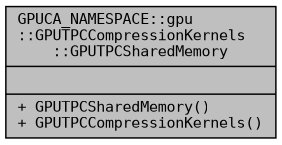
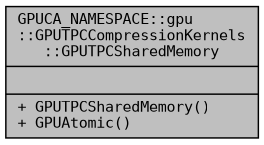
node "GPUCA_NAMESPACE::gpu": text "+ GPUTPCCompressionKernels()" -> "+ GPUAtomic()"
